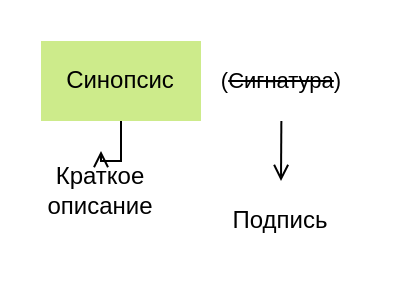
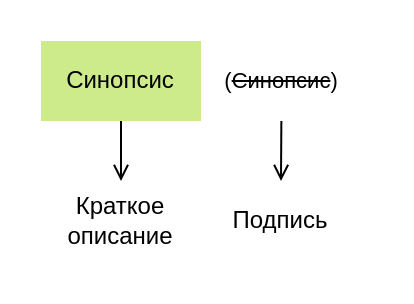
node "(Сигнатура)": label "(Сигнатура)" -> "(Синопсис)"
node "Краткое описание": moved (101, 191) -> (121, 221)
